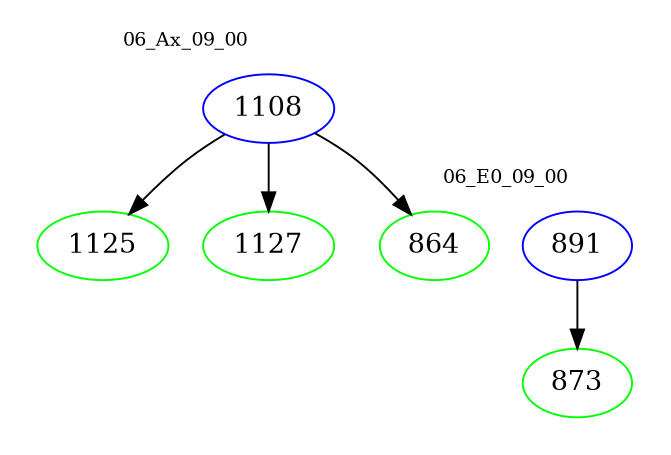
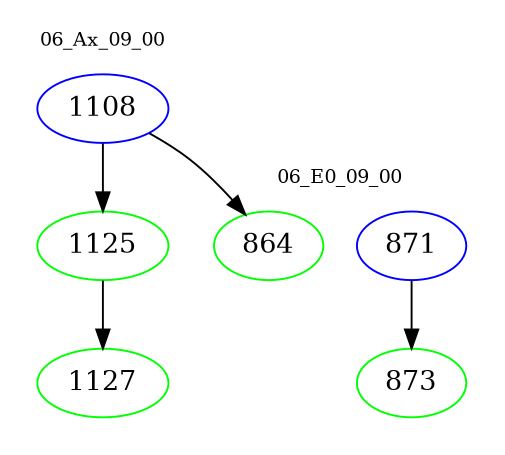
edge "1108" -> "1127": now "1125" -> "1127"
node "891": label "891" -> "871"
